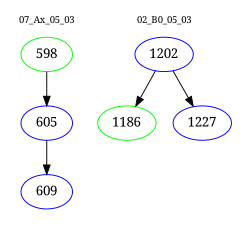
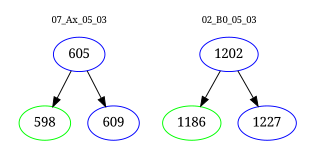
edge "598" -> "605": reversed
